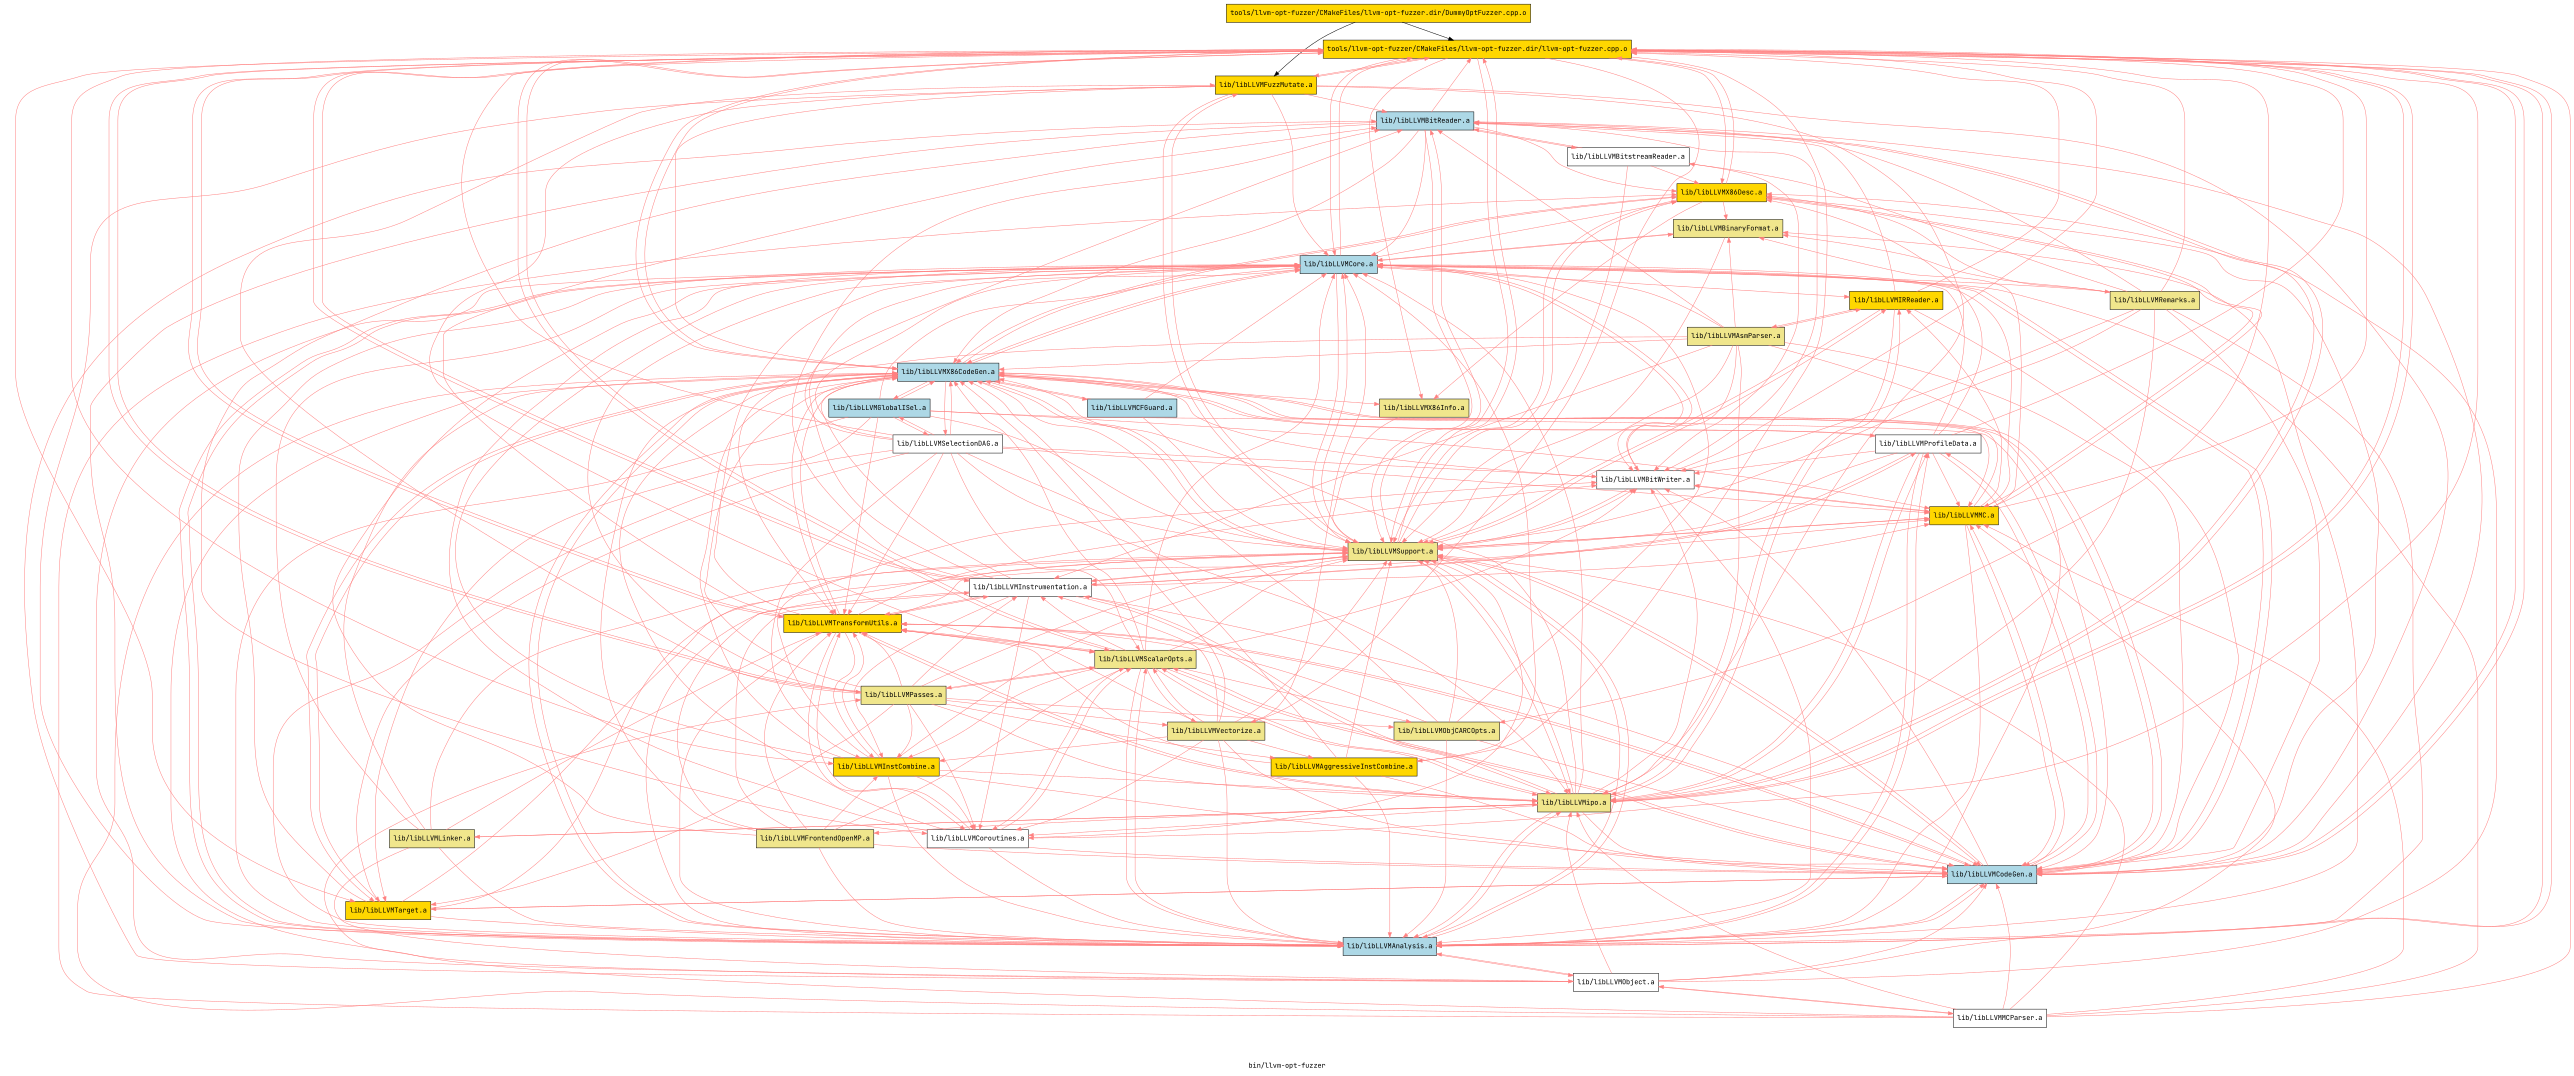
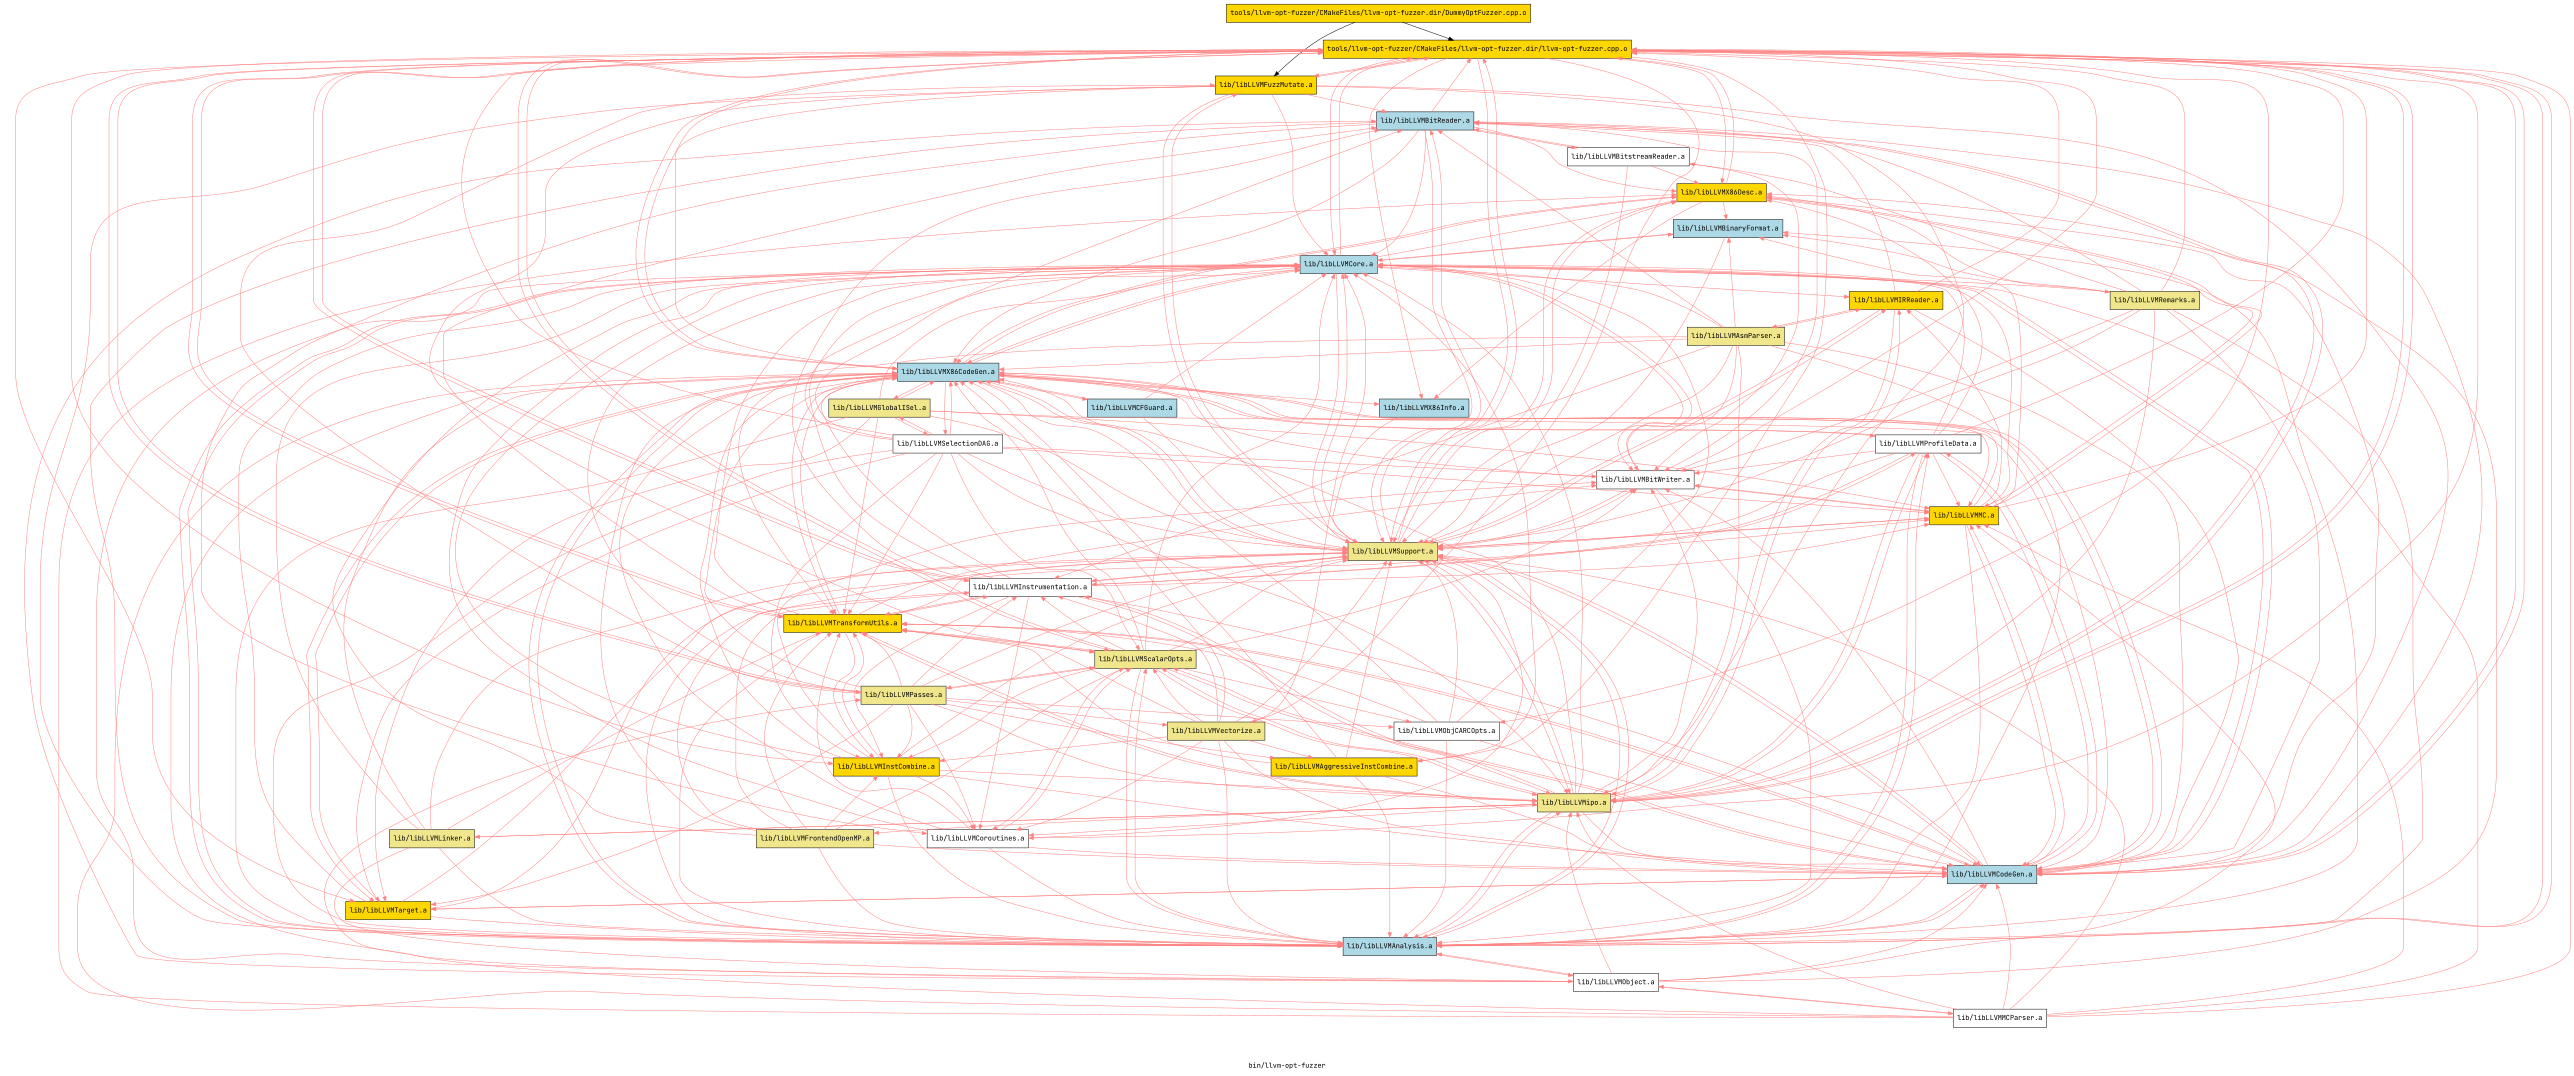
node "lib/libLLVMBinaryFormat.a": fillcolor khaki -> lightblue
node "lib/libLLVMGlobalISel.a": fillcolor lightblue -> khaki
node "lib/libLLVMX86Info.a": fillcolor khaki -> lightblue
edge "lib/libLLVMScalarOpts.a" -> "lib/libLLVMVectorize.a": removed
node "lib/libLLVMObjCARCOpts.a": fillcolor khaki -> white
edge "lib/libLLVMTransformUtils.a" -> "lib/libLLVMCoroutines.a": removed
